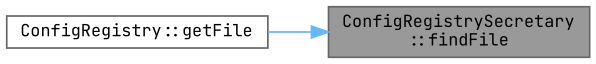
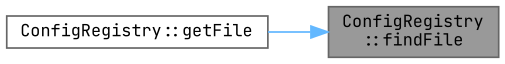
node "ConfigRegistrySecretary ::findFile": label "ConfigRegistrySecretary ::findFile" -> "ConfigRegistry ::findFile"
